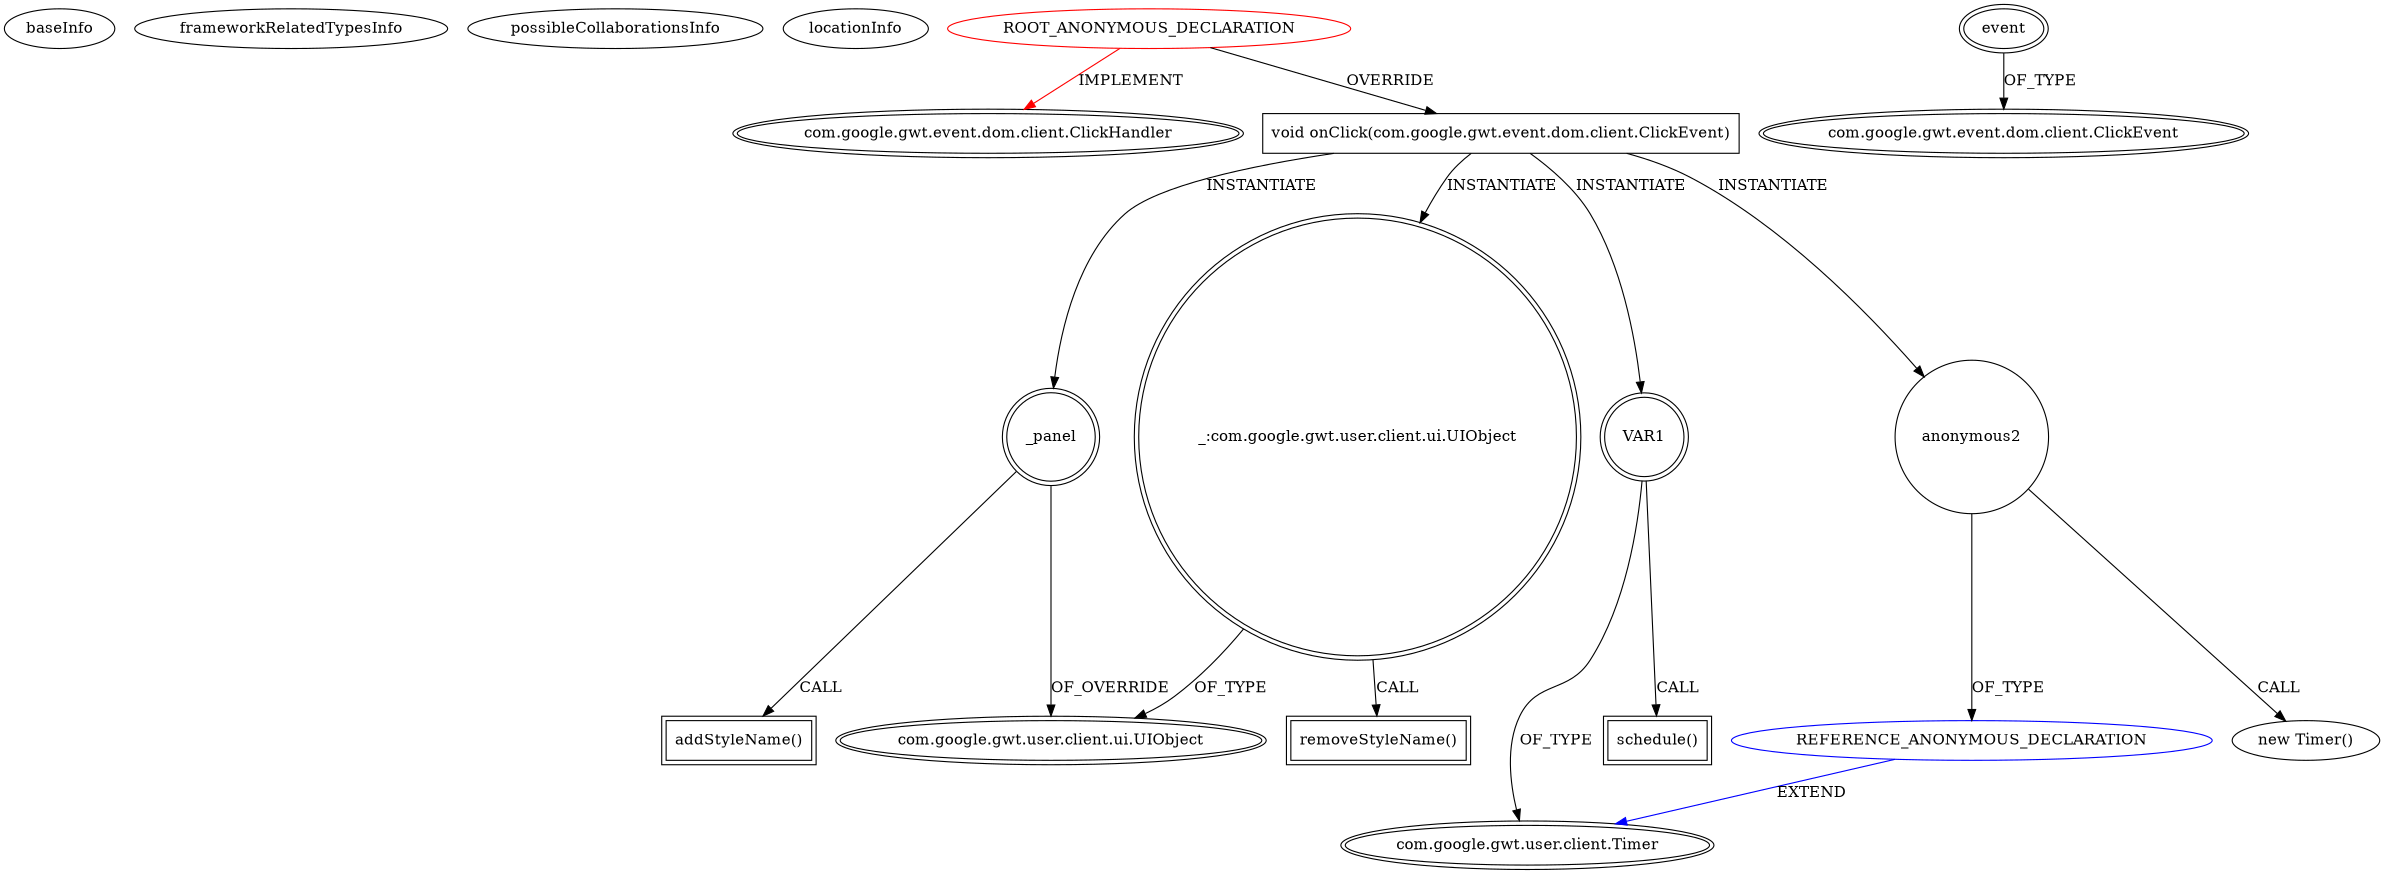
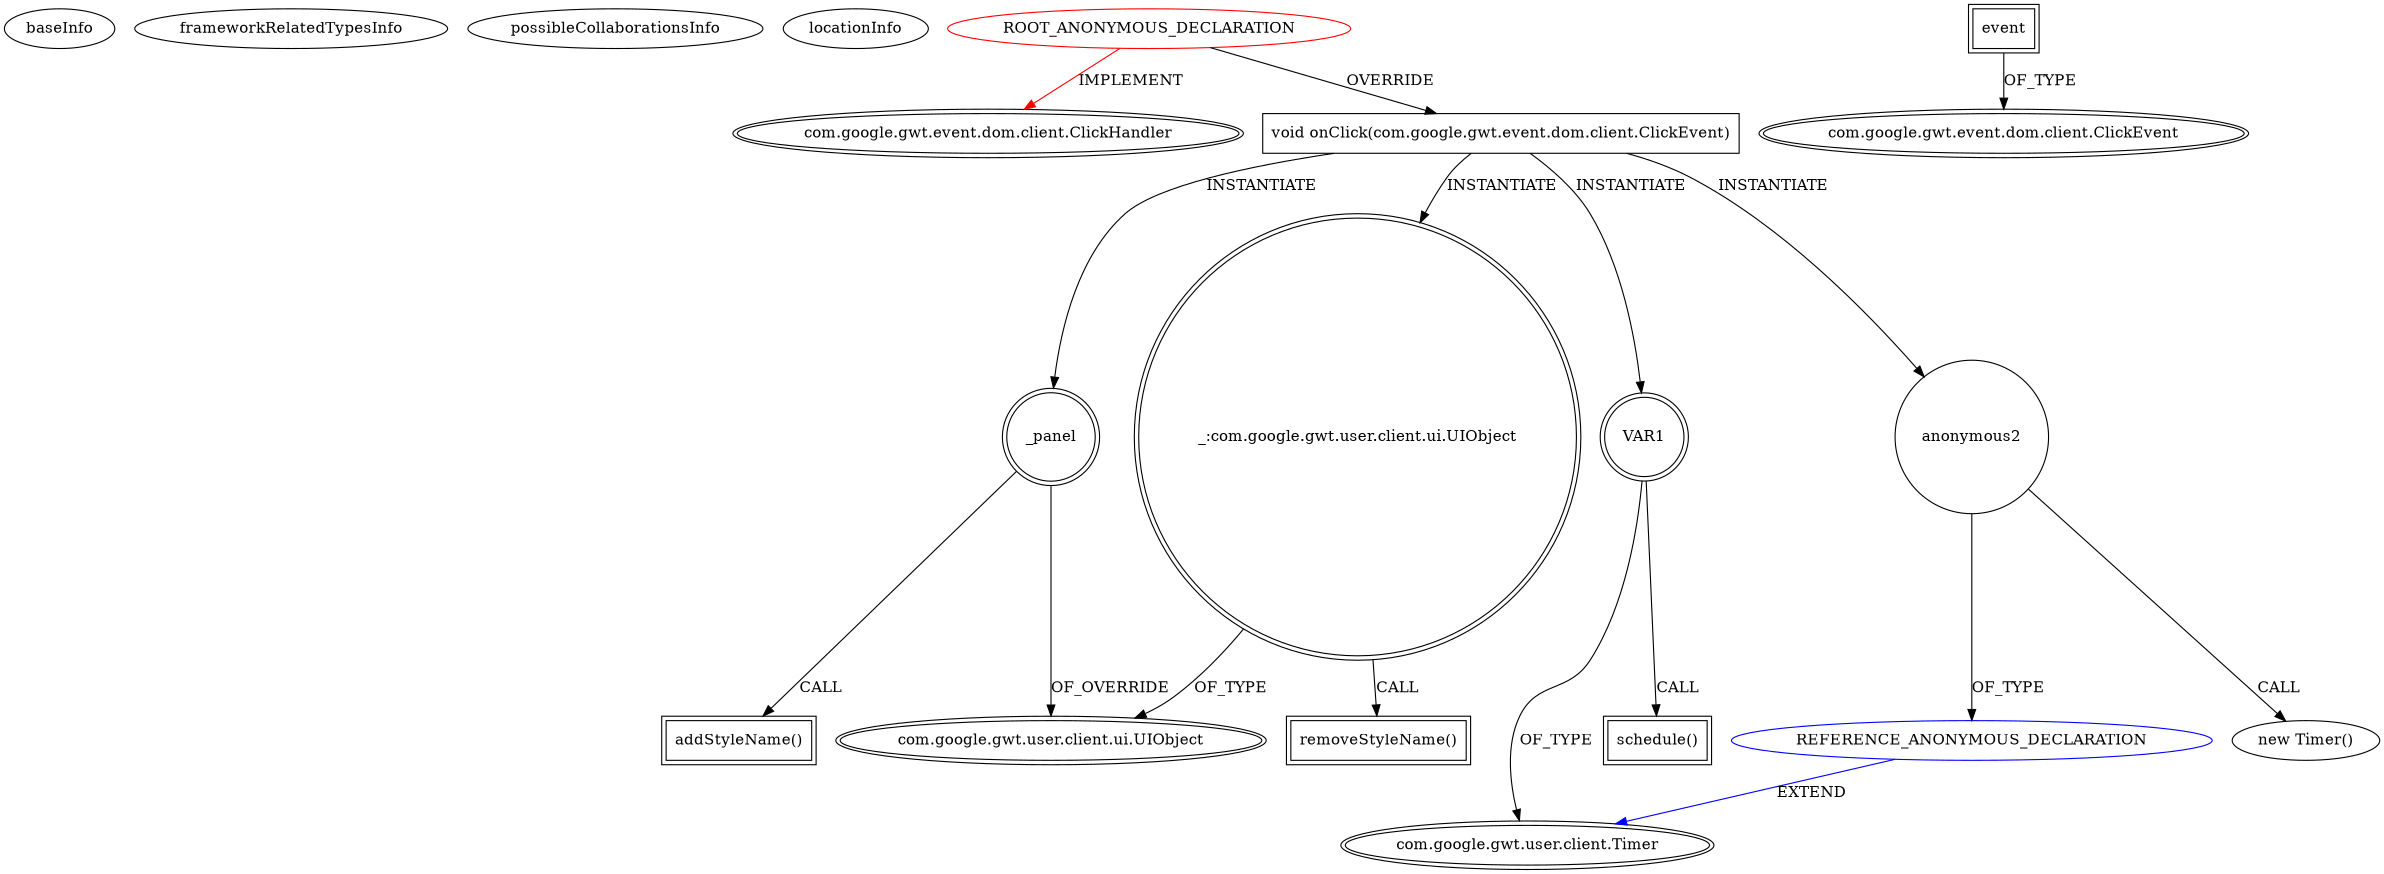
node "event": shape ellipse -> box
